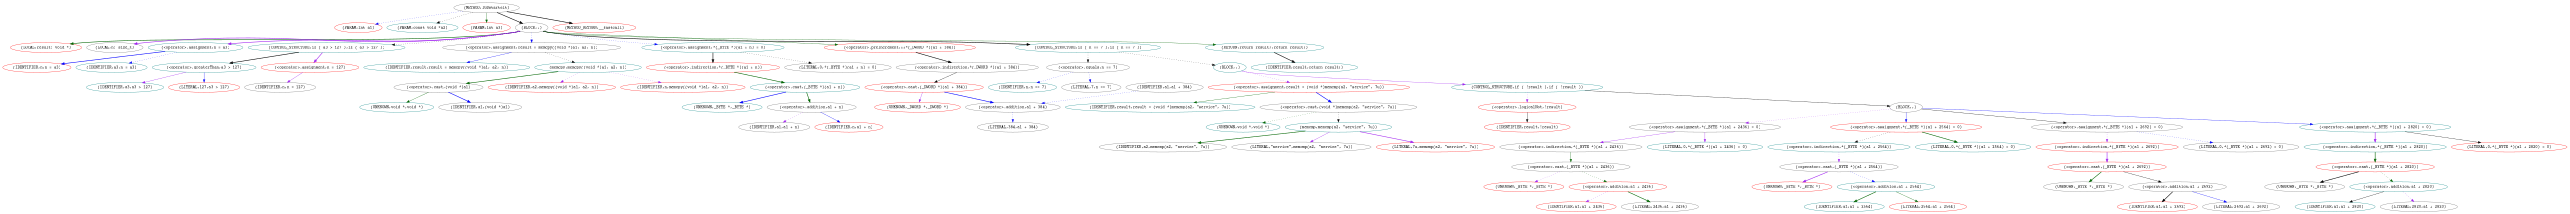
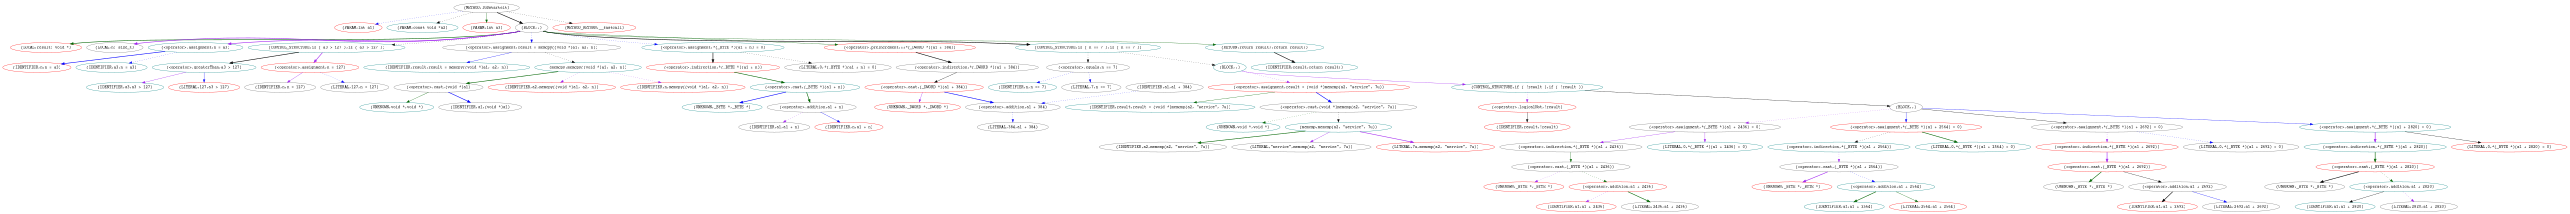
edge "(METHOD,IGDstartelt)" -> "(METHOD_RETURN,__fastcall)": style bold -> dotted
node "(LITERAL,127,n = 127)": added
